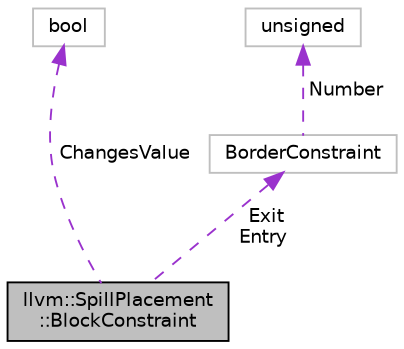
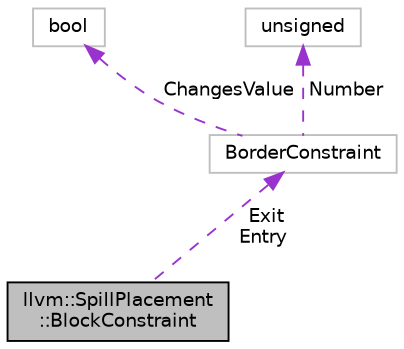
edge "llvm::SpillPlacement ::BlockConstraint" -> "bool": now "BorderConstraint" -> "bool"
